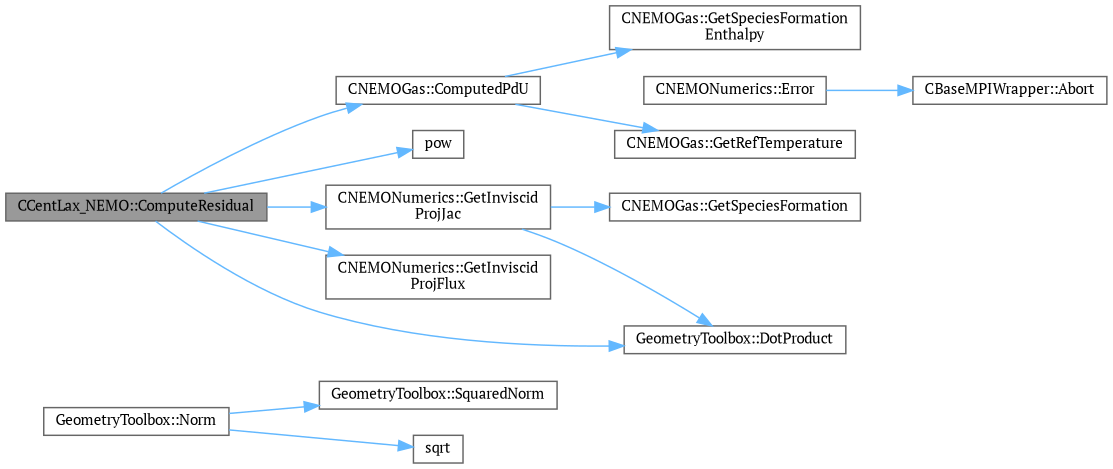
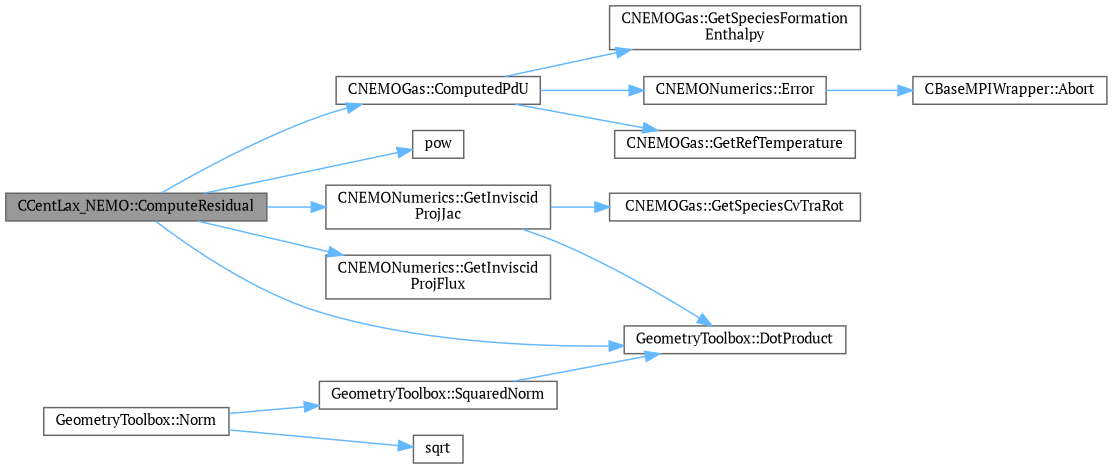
edge "CNEMOGas::ComputedPdU" -> "CNEMONumerics::Error": added
node "CNEMOGas::GetSpeciesFormation": label "CNEMOGas::GetSpeciesFormation" -> "CNEMOGas::GetSpeciesCvTraRot"
edge "GeometryToolbox::SquaredNorm" -> "GeometryToolbox::DotProduct": added
